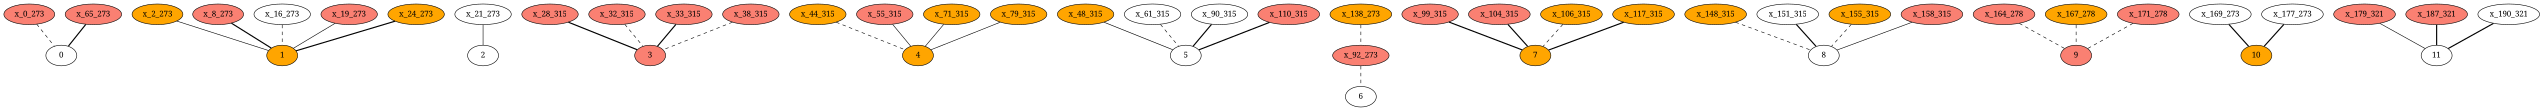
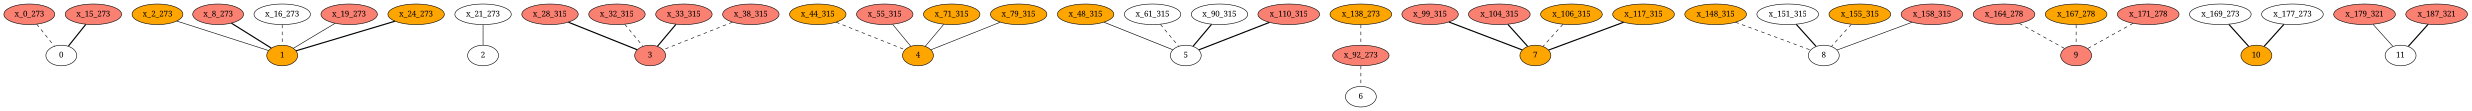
node "x_65_273": label "x_65_273" -> "x_15_273"
node "x_190_321": removed
